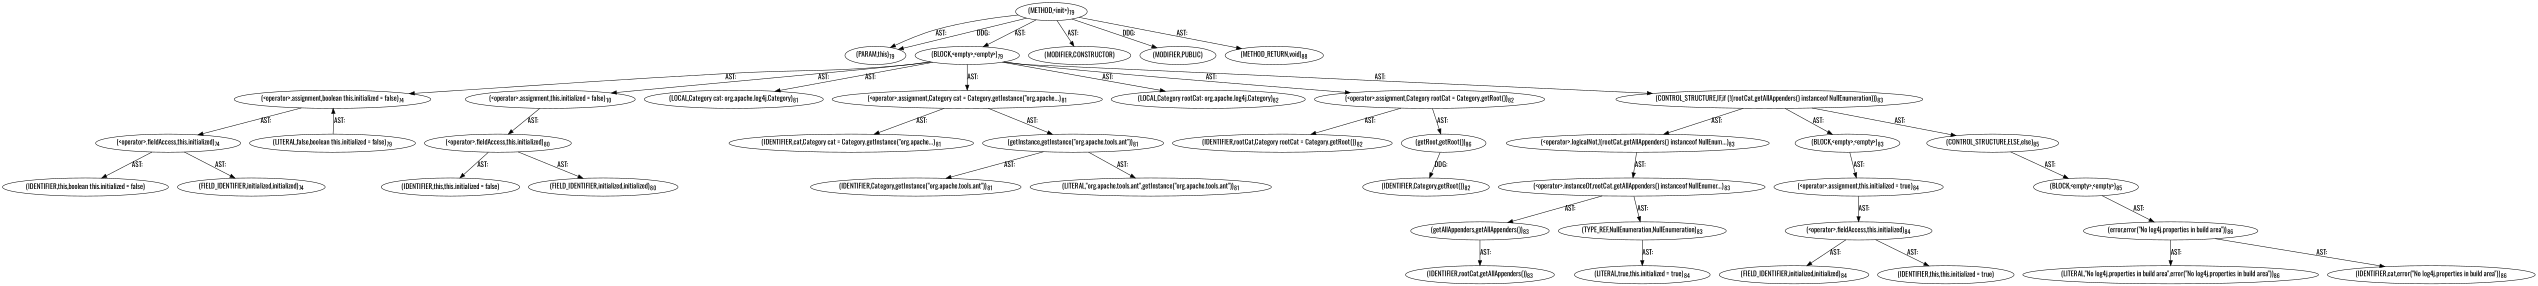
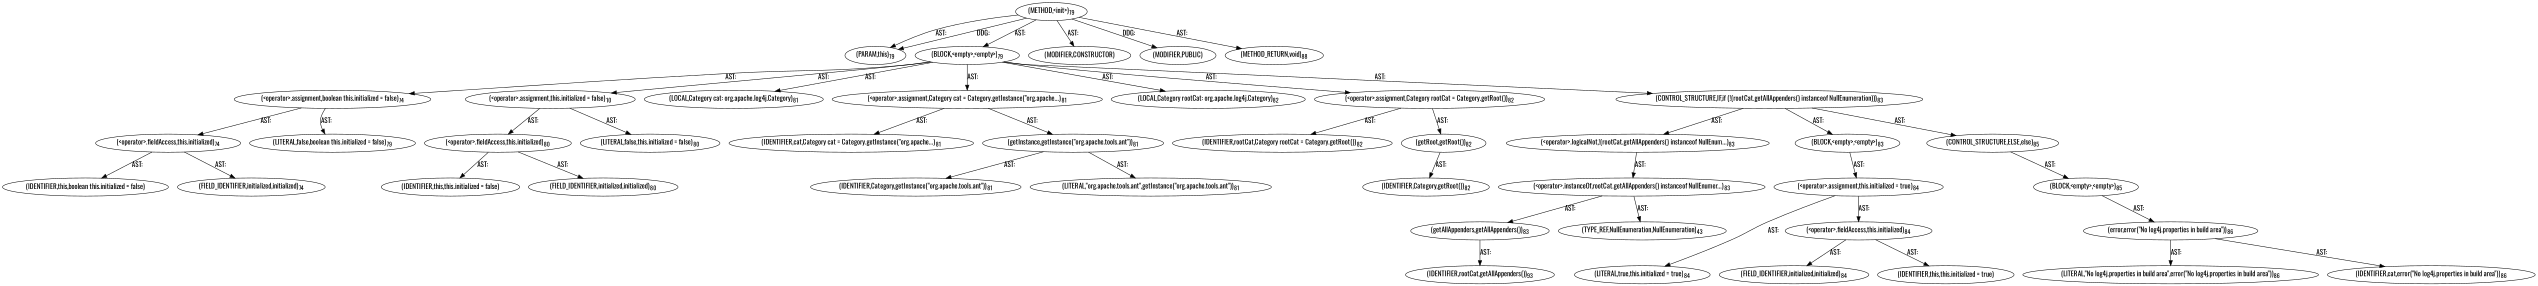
edge "(LITERAL,false,boolean this.initialized = false)" -> "(<operator>.assignment,boolean this.initialized = false)": reversed
node "(getRoot,getRoot())": text "86" -> "82"
node "(LITERAL,false,this.initialized = false)": added
edge "(getRoot,getRoot())" -> "(IDENTIFIER,Category,getRoot())": label "DDG: " -> "AST: "
node "(TYPE_REF,NullEnumeration,NullEnumeration)": text "83" -> "43"
edge "(TYPE_REF,NullEnumeration,NullEnumeration)" -> "(LITERAL,true,this.initialized = true)": now "(<operator>.assignment,this.initialized = true)" -> "(LITERAL,true,this.initialized = true)"
node "(IDENTIFIER,rootCat,getAllAppenders())": text "83" -> "93"
